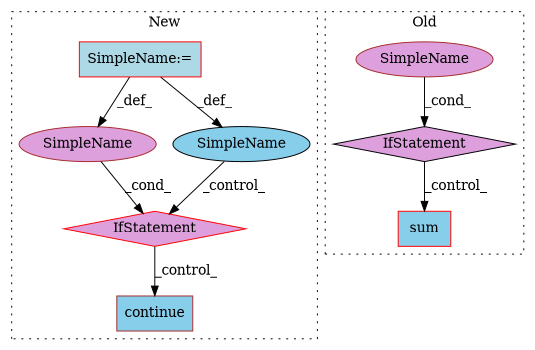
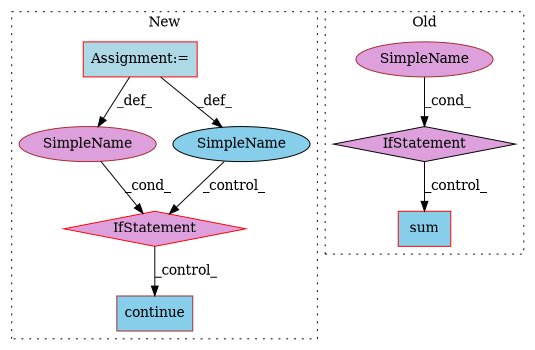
node "SimpleName:=": label "SimpleName:=" -> "Assignment:="
